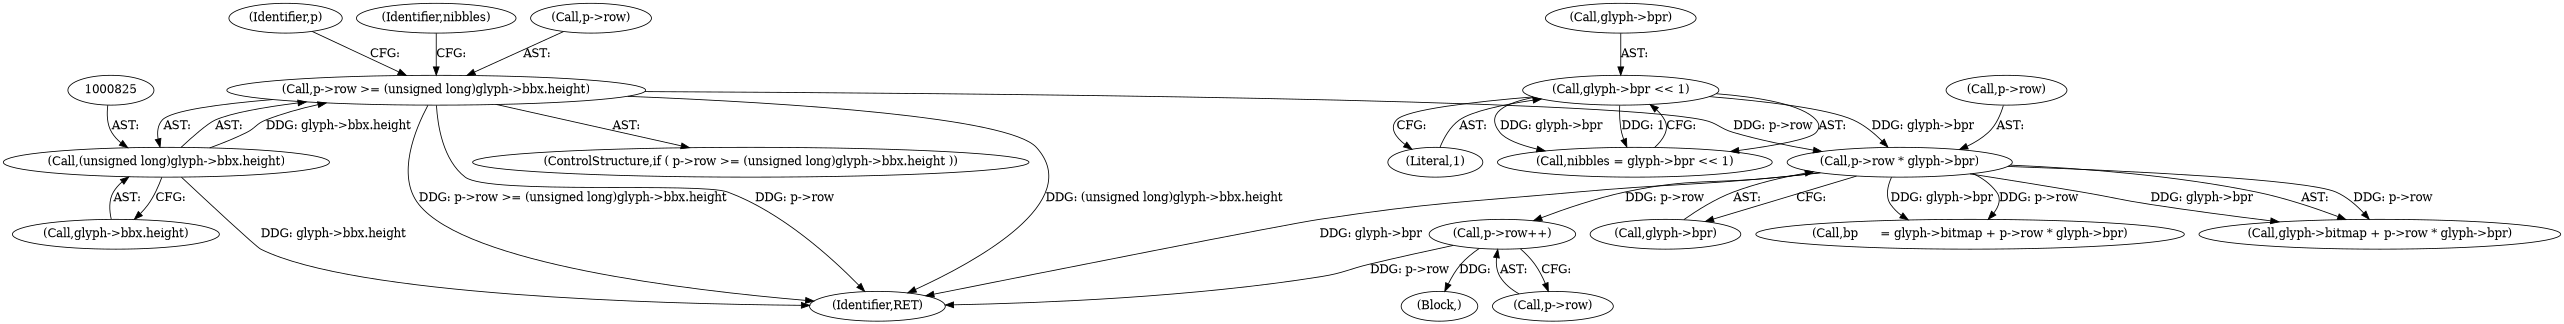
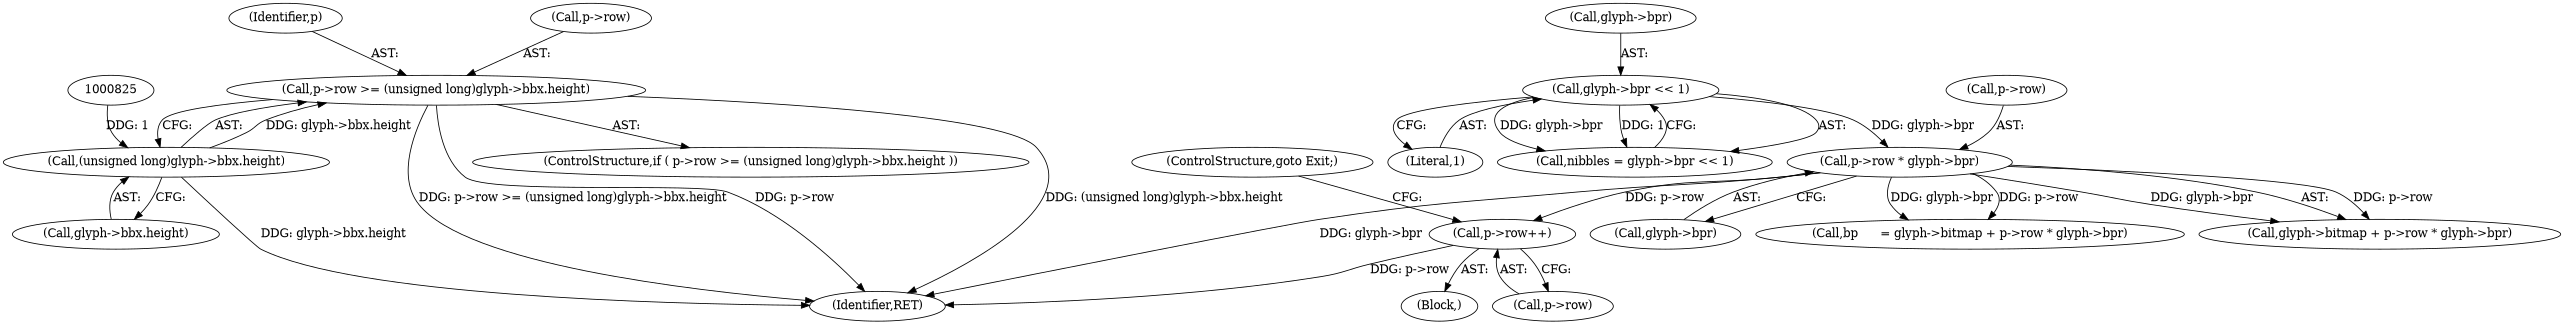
node "(Identifier,nibbles)": removed
edge "(Identifier,p)" -> "(Call,p->row >= (unsigned long)glyph->bbx.height)": label "CFG: " -> "AST: "
edge "(Call,p->row >= (unsigned long)glyph->bbx.height)" -> "(Call,p->row * glyph->bpr)": removed, label "DDG: p->row"
edge "1000825" -> "(Call,(unsigned long)glyph->bbx.height)": label "AST: " -> "DDG: 1"
edge "(Call,p->row >= (unsigned long)glyph->bbx.height)" -> "(Call,(unsigned long)glyph->bbx.height)": label "AST: " -> "CFG: "
node "(ControlStructure,goto Exit;)": added
edge "(Call,p->row++)" -> "(Block,)": label "DDG: " -> "AST: "
